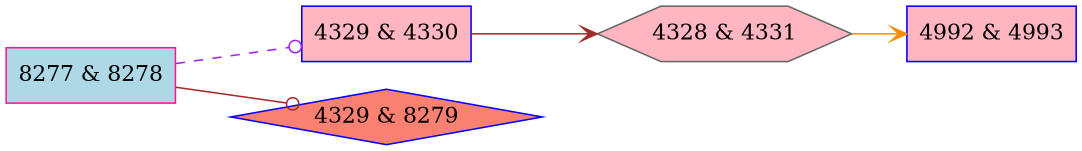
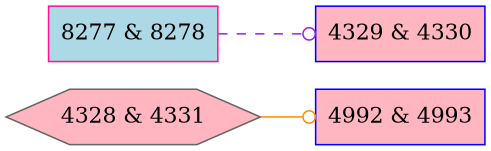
edge "4329 & 4330" -> "4328 & 4331": removed
edge "4328 & 4331" -> "4992 & 4993": arrowhead vee -> odot
node "4329 & 8279": removed
